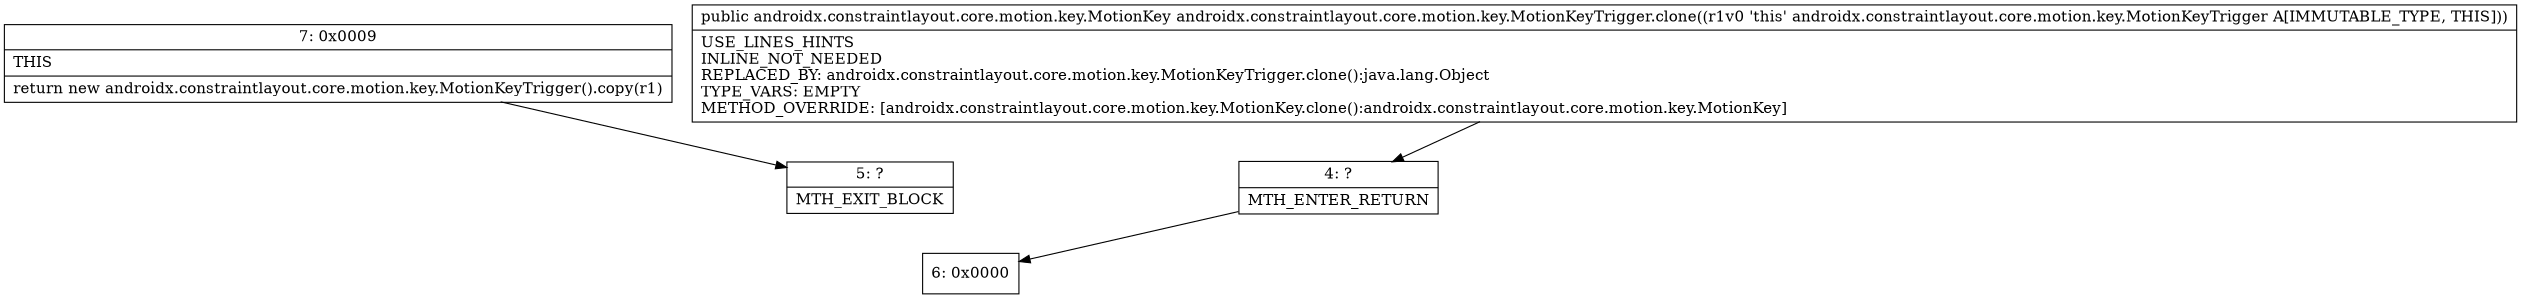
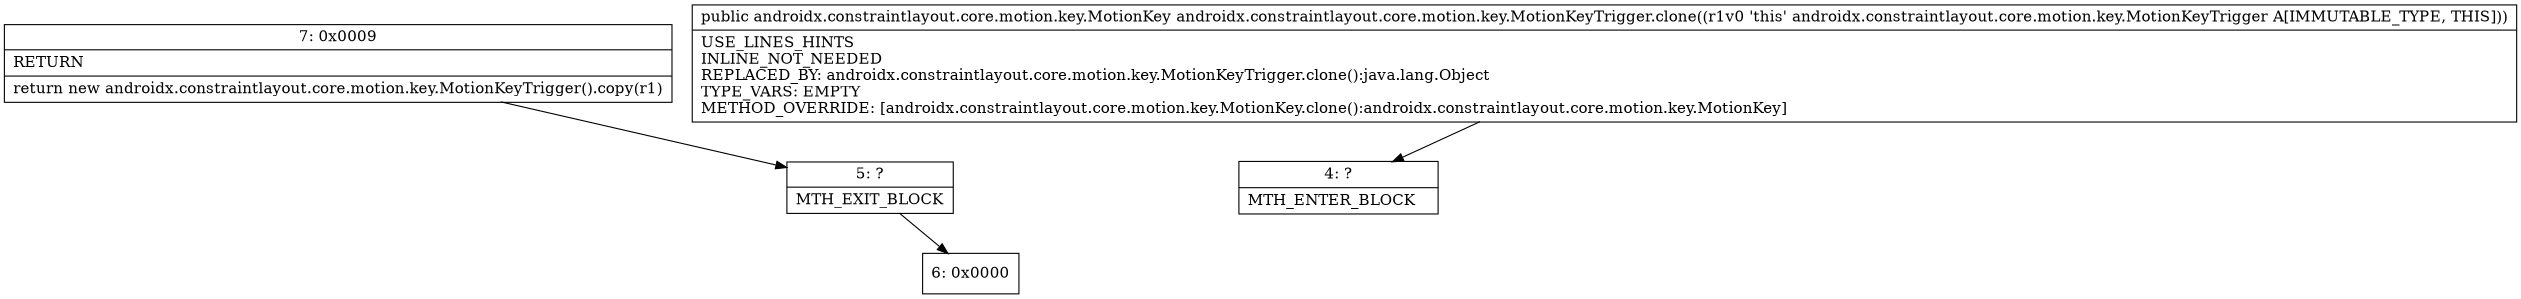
node "7: 0x0009": text "THIS" -> "RETURN"
node "4: ?": text "MTH_ENTER_RETURN" -> "MTH_ENTER_BLOCK"
edge "4: ?" -> "6: 0x0000": now "5: ?" -> "6: 0x0000"
